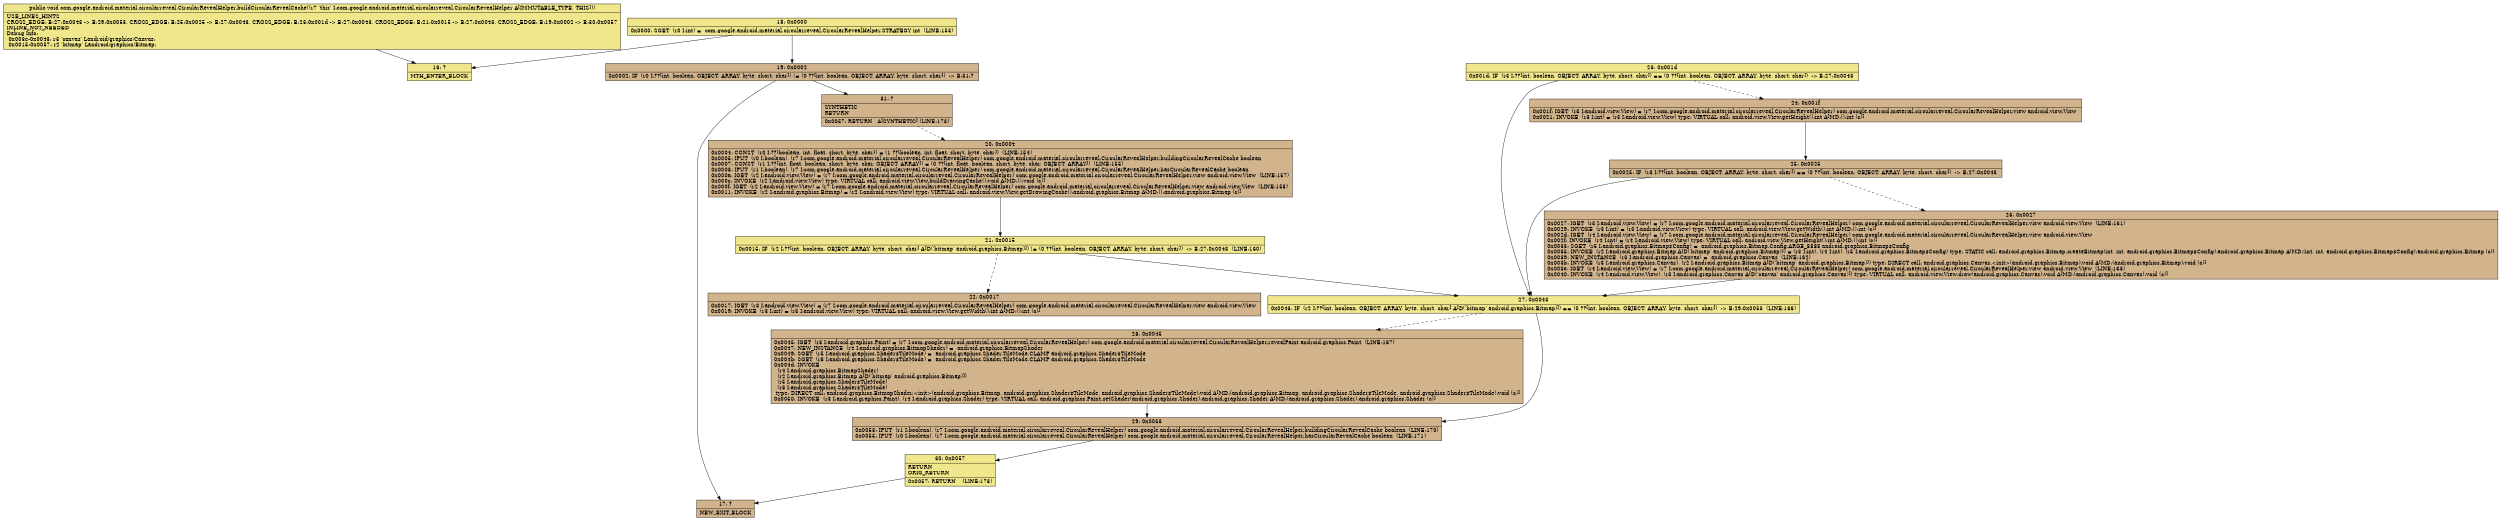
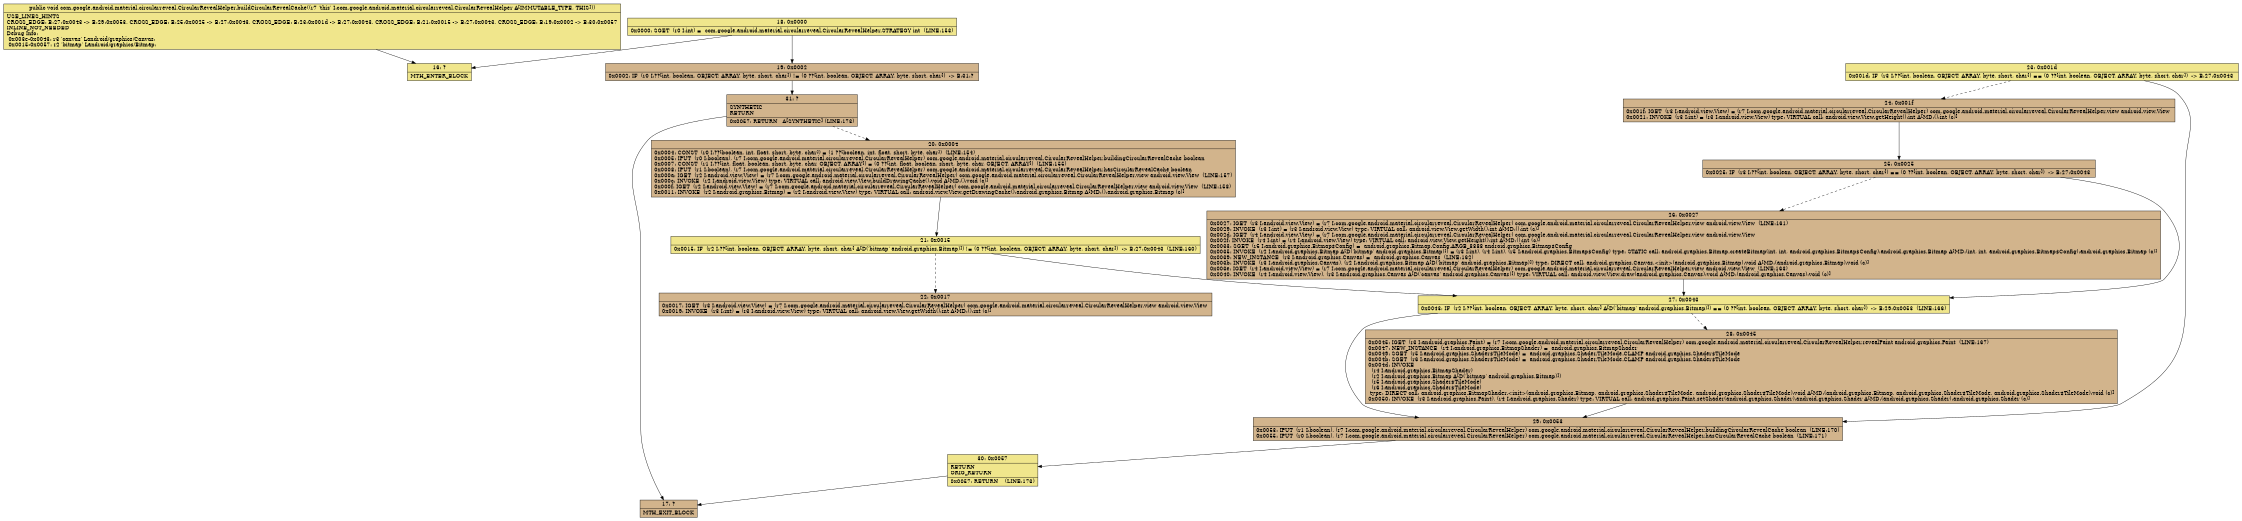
edge "23: 0x001d" -> "27: 0x0043": now "23: 0x001d" -> "29: 0x0053"
edge "19: 0x0002" -> "17: ?": now "31: ?" -> "17: ?"
node "17: ?": text "NEW_EXIT_BLOCK" -> "MTH_EXIT_BLOCK"
